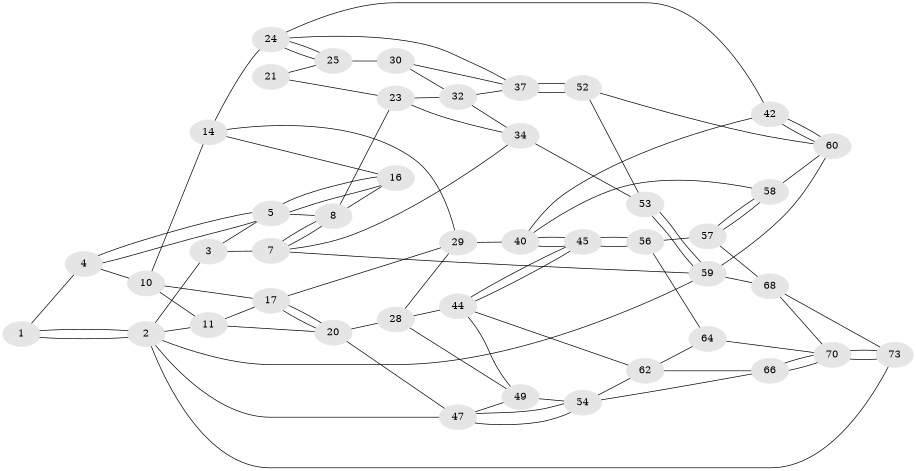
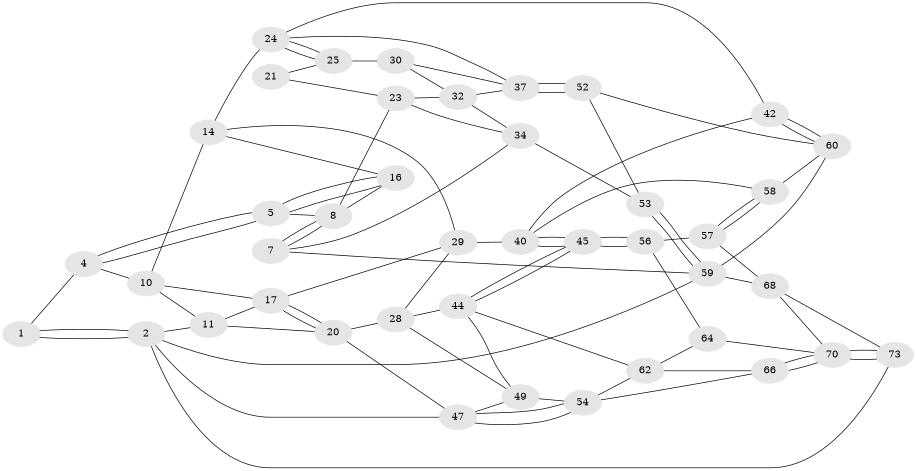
node "3": removed
